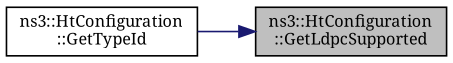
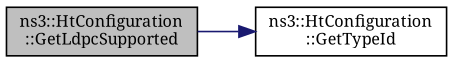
edge "ns3::HtConfiguration ::GetTypeId" -> "ns3::HtConfiguration ::GetLdpcSupported": reversed
